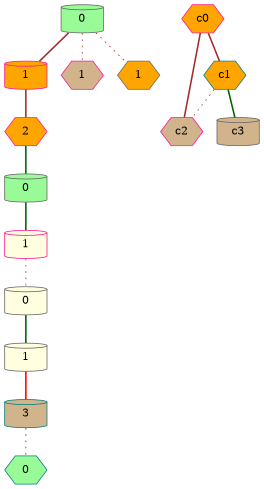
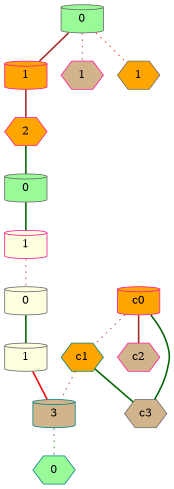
node "c0": shape hexagon -> cylinder
edge "c0" -- "c1": style bold -> dotted
edge "c1" -- "c2": now "c1" -- "3"
node "c3": shape cylinder -> hexagon
edge "c0" -- "c3": added
